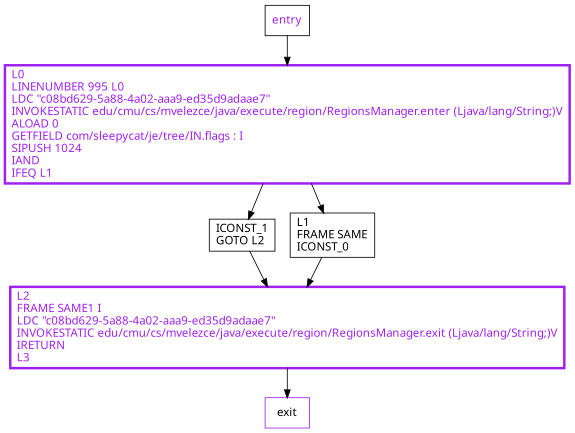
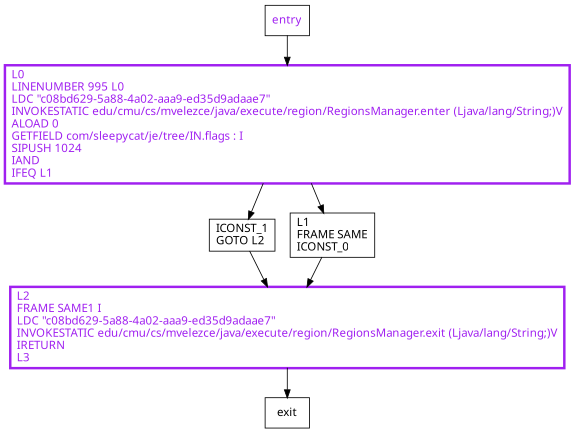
node "exit": color purple -> black
